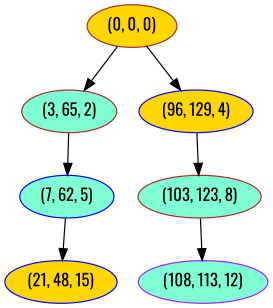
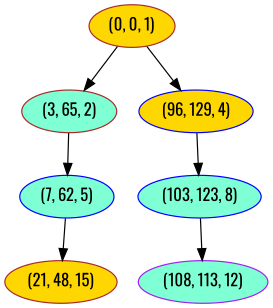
node "(0, 0, 0)": label "(0, 0, 0)" -> "(0, 0, 1)"
node "(103, 123, 8)": color brown -> blue
node "(21, 48, 15)": color blue -> brown
